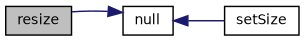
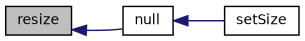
edge "resize" -> "null": reversed
